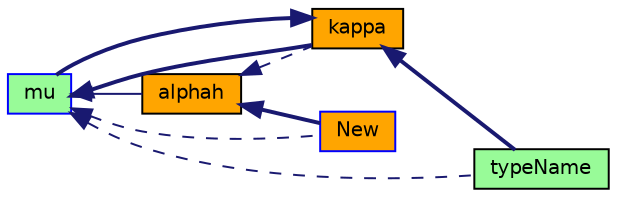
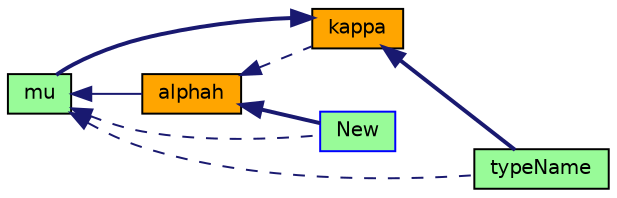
edge "kappa" -> "mu": removed
node "mu": color blue -> black
node "New": fillcolor orange -> palegreen
